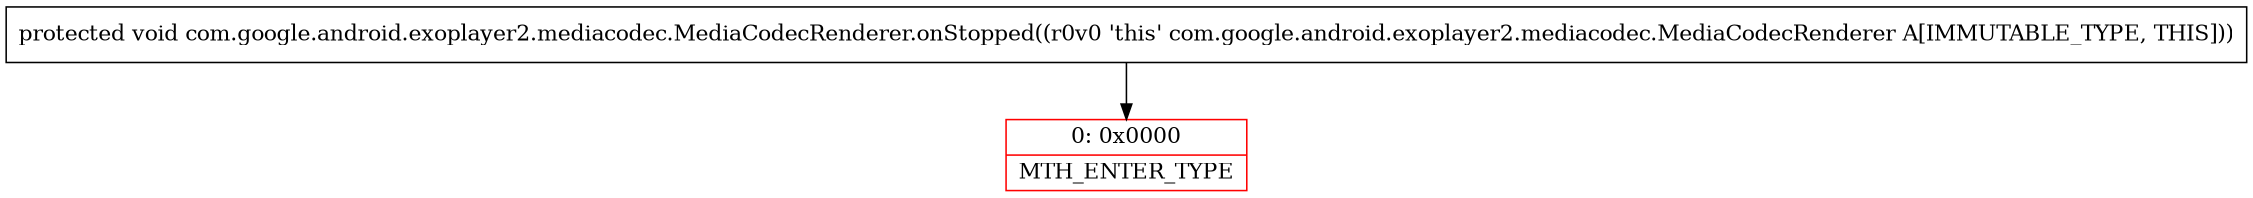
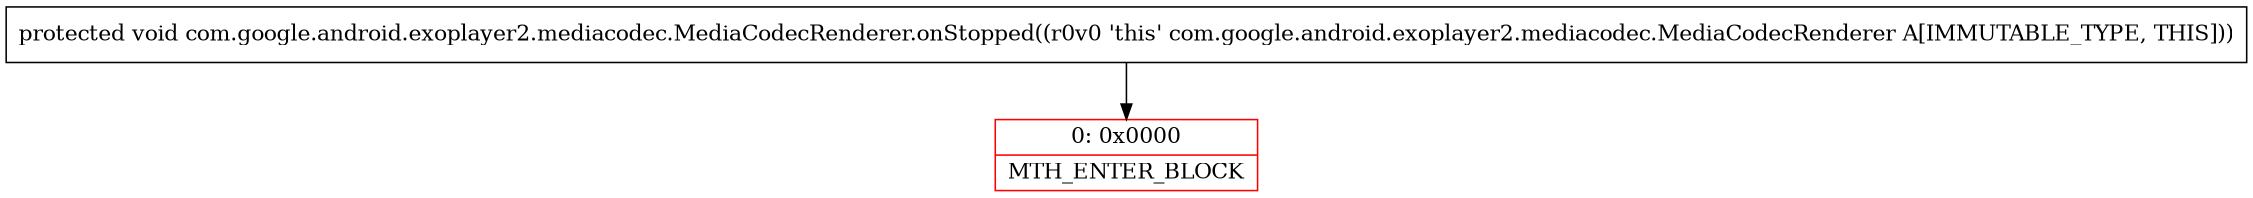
node "0: 0x0000": text "MTH_ENTER_TYPE" -> "MTH_ENTER_BLOCK"
